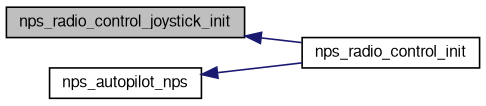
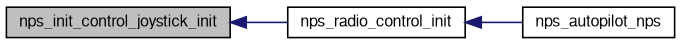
node "nps_radio_control_joystick_init": label "nps_radio_control_joystick_init" -> "nps_init_control_joystick_init"
edge "nps_radio_control_init" -> "nps_autopilot_nps": reversed
